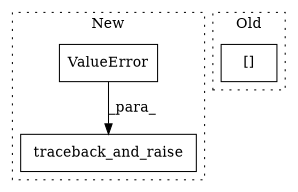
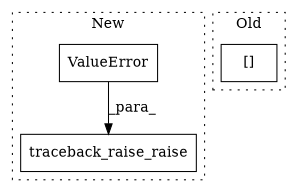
node "traceback_and_raise": label "traceback_and_raise" -> "traceback_raise_raise"
